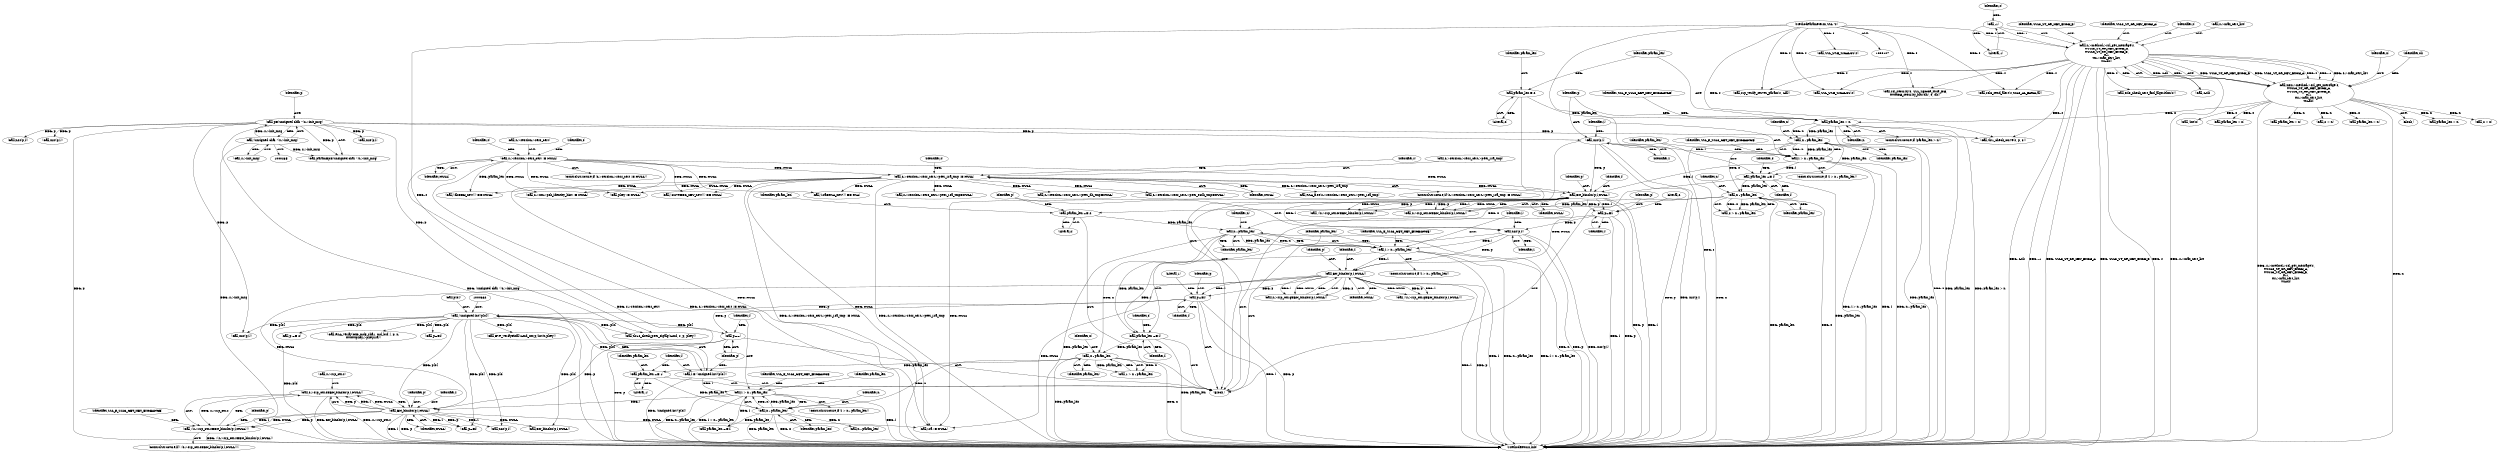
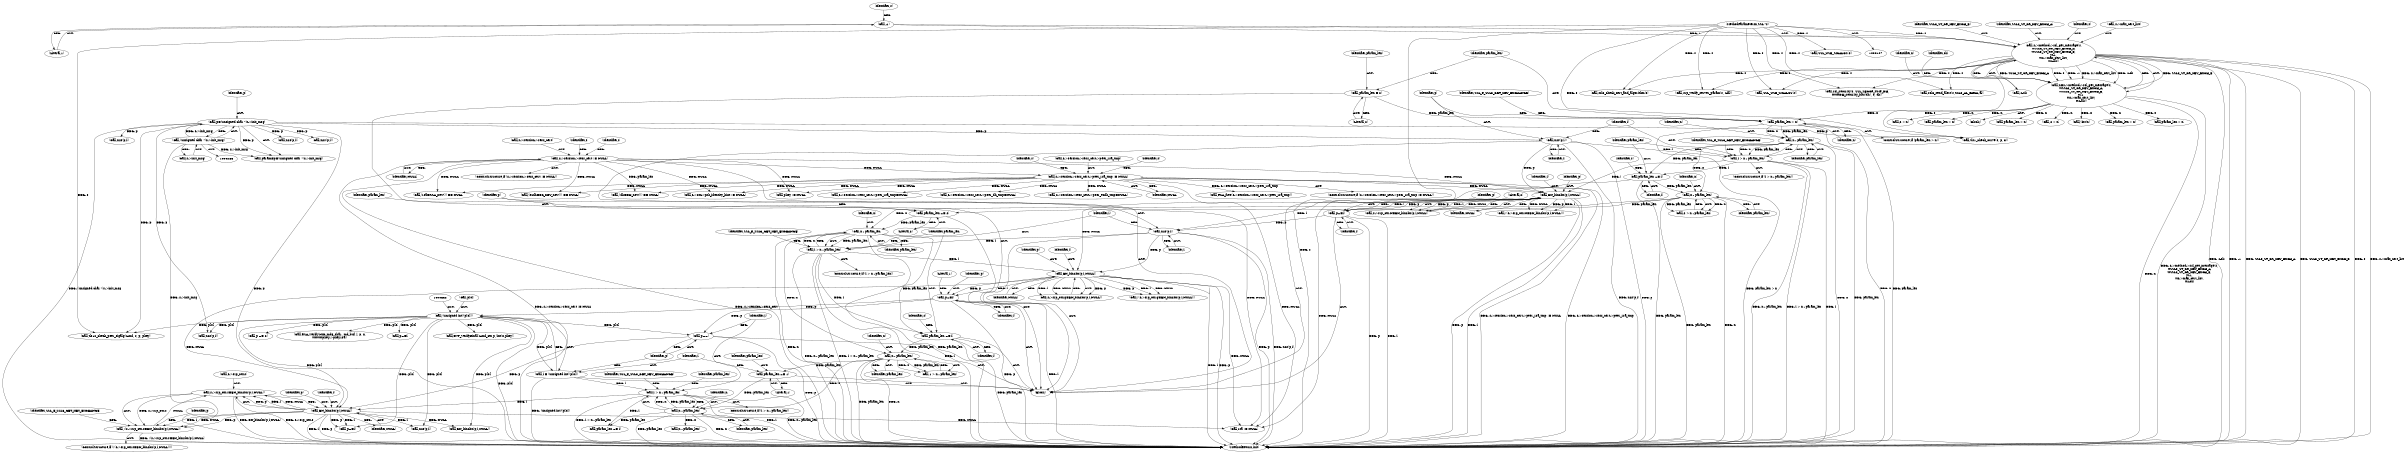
edge "(MethodParameterIn,SSL *s)" -> "(Call,ssl3_check_cert_and_algorithm(s))": added, label "DDG: s"
edge "(Call,s->session->sess_cert->peer_rsa_tmp != NULL)" -> "(Call,pkey != NULL)": label "NULL: NULL" -> "DDG: NULL"
node "(Call,(curve=EC_KEY_new()) == NULL)": label "(Call,(curve=EC_KEY_new()) == NULL)" -> "(Call,(ecdh=EC_KEY_new()) == NULL)"
node "(Call,(rsa=RSA_new()) == RSA)": label "(Call,(rsa=RSA_new()) == RSA)" -> "(Call,(rsa=RSA_new()) == NULL)"
edge "(Call,!(s->srp_ctx.s=BN_bin2bn(p,i,NULL)))" -> "(Call,s->srp_ctx.s=BN_bin2bn(p,i,NULL))": label "CFG: " -> "NULL: "
